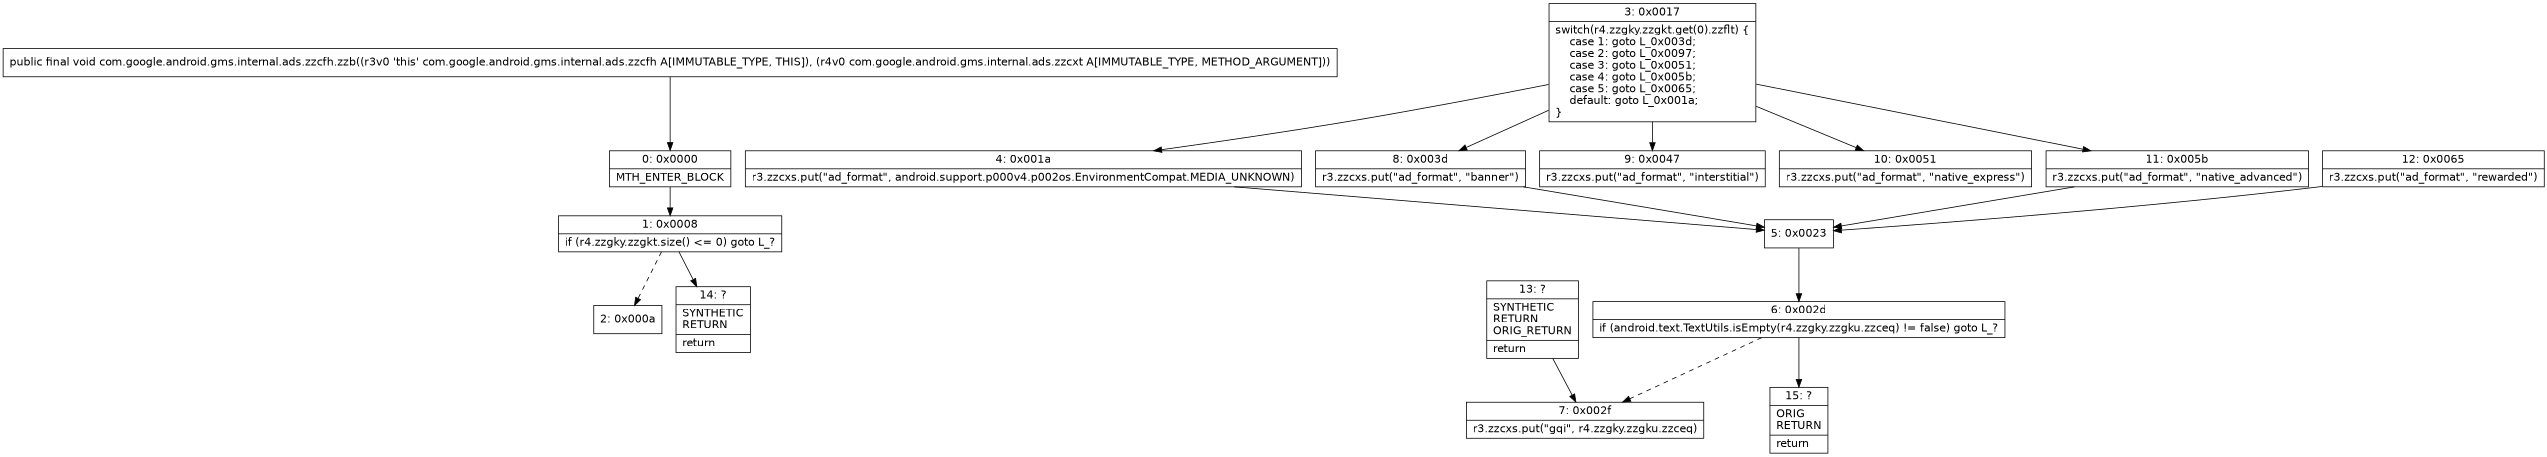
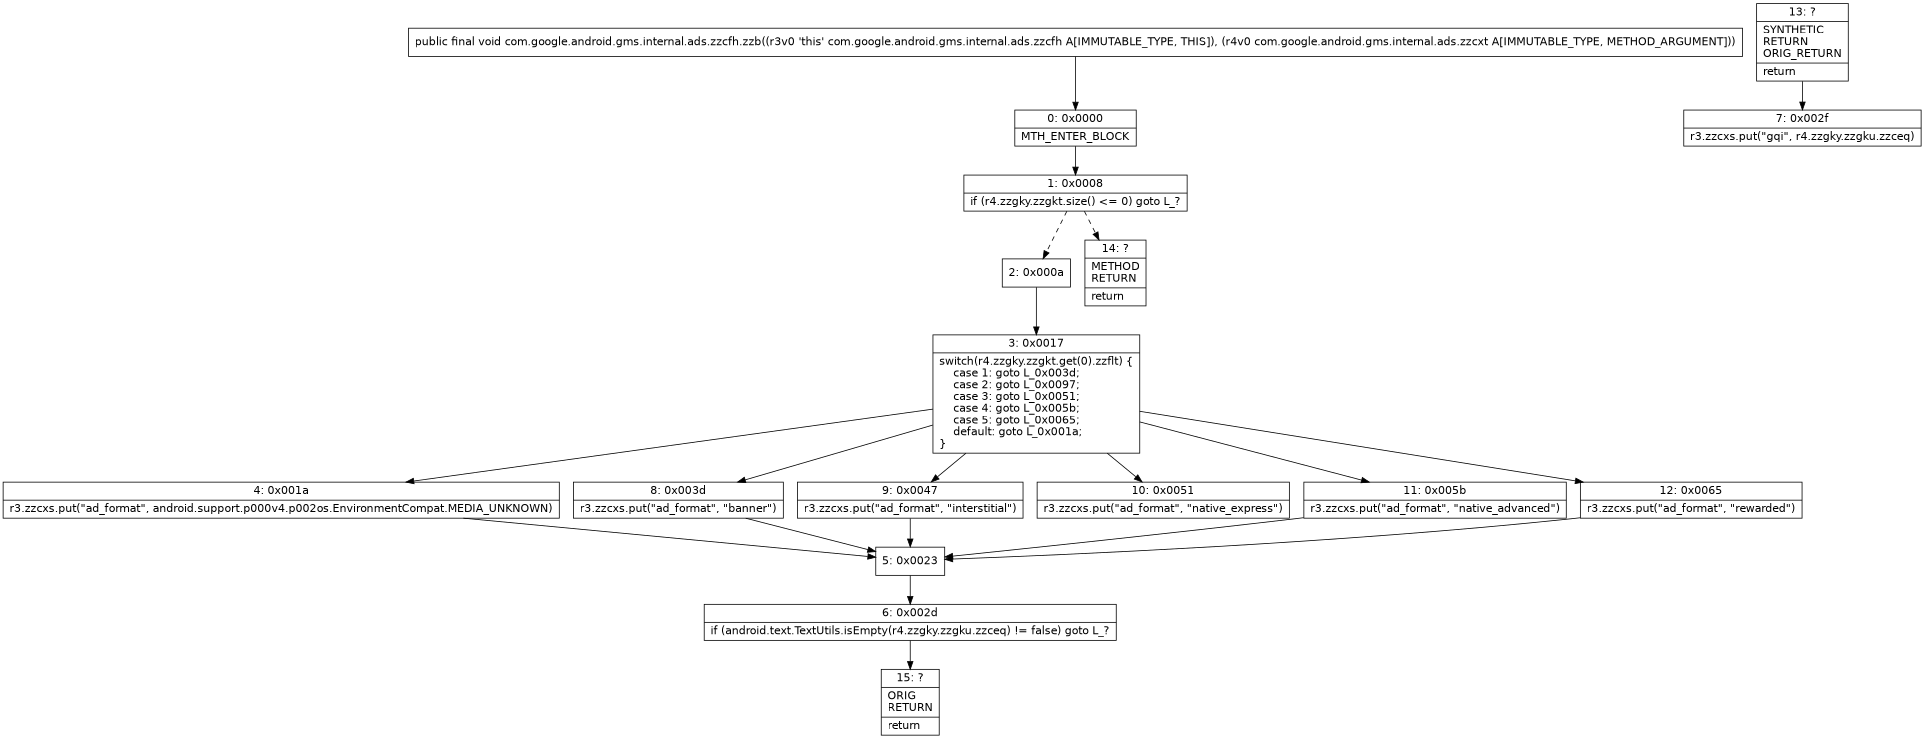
edge "1: 0x0008" -> "14: ?": style solid -> dashed
edge "2: 0x000a" -> "3: 0x0017": added
node "14: ?": text "SYNTHETIC" -> "METHOD"
edge "6: 0x002d" -> "7: 0x002f": removed
edge "3: 0x0017" -> "12: 0x0065": added
edge "9: 0x0047" -> "5: 0x0023": added
